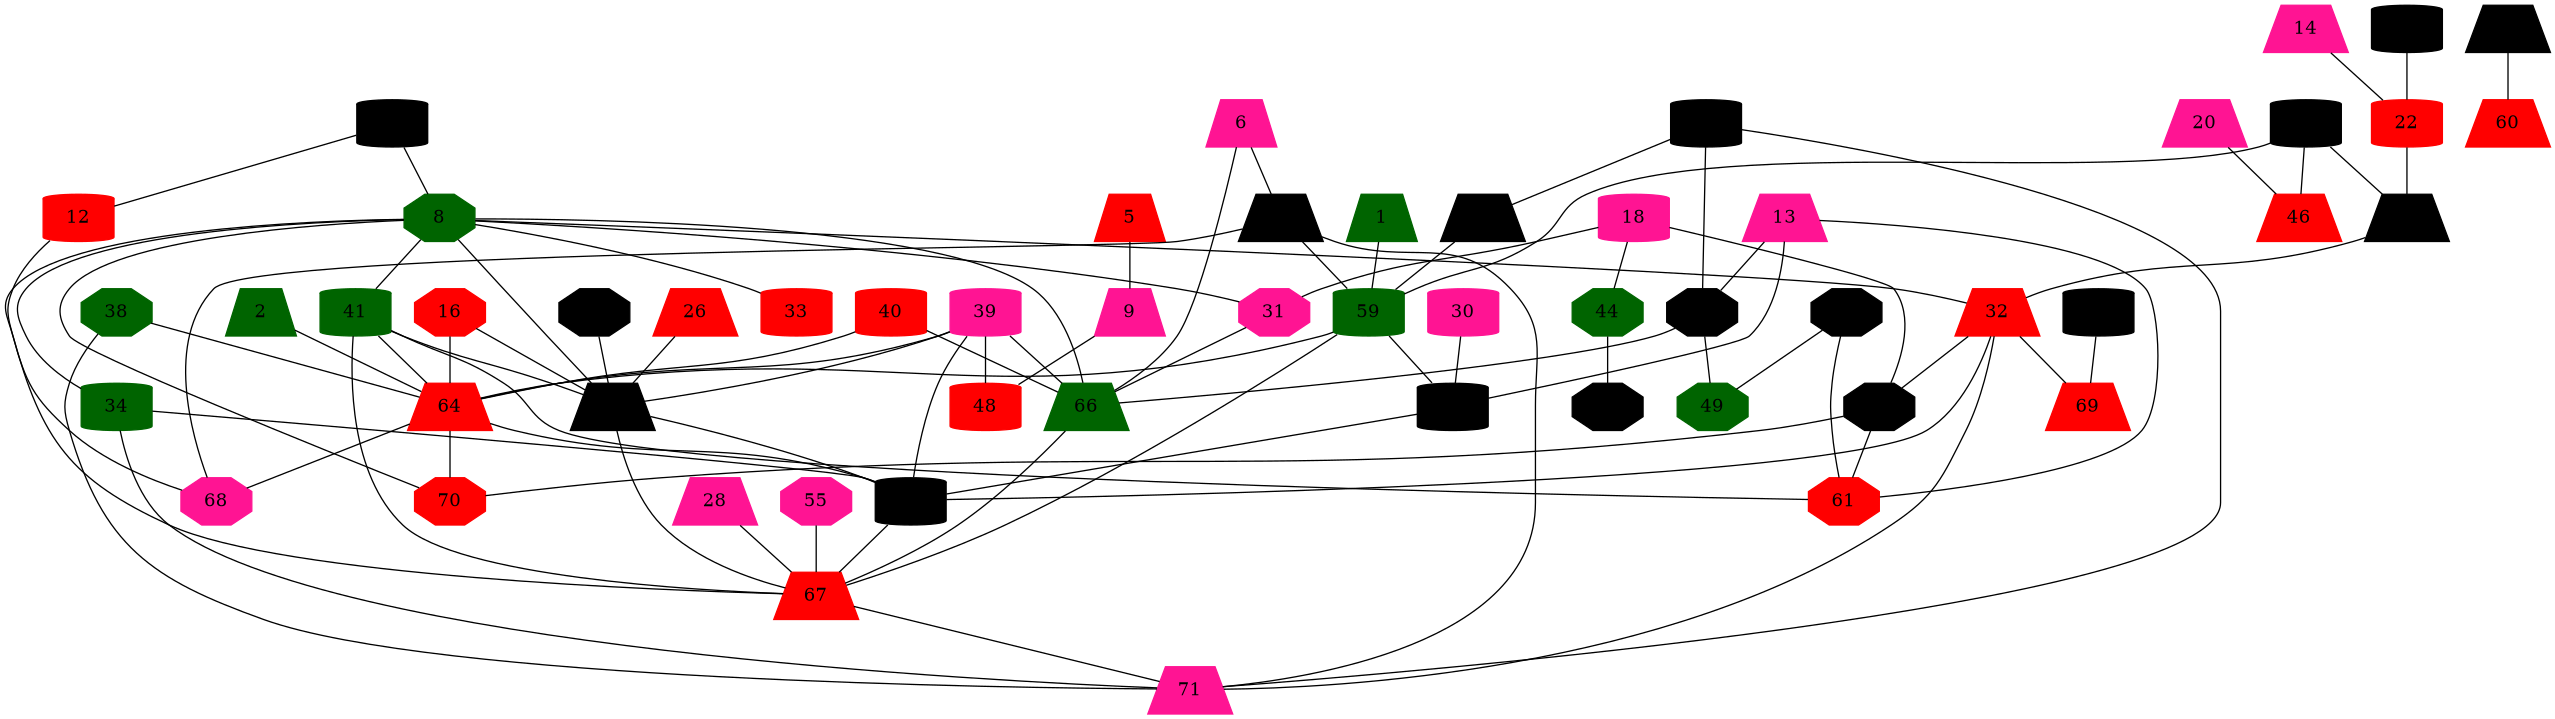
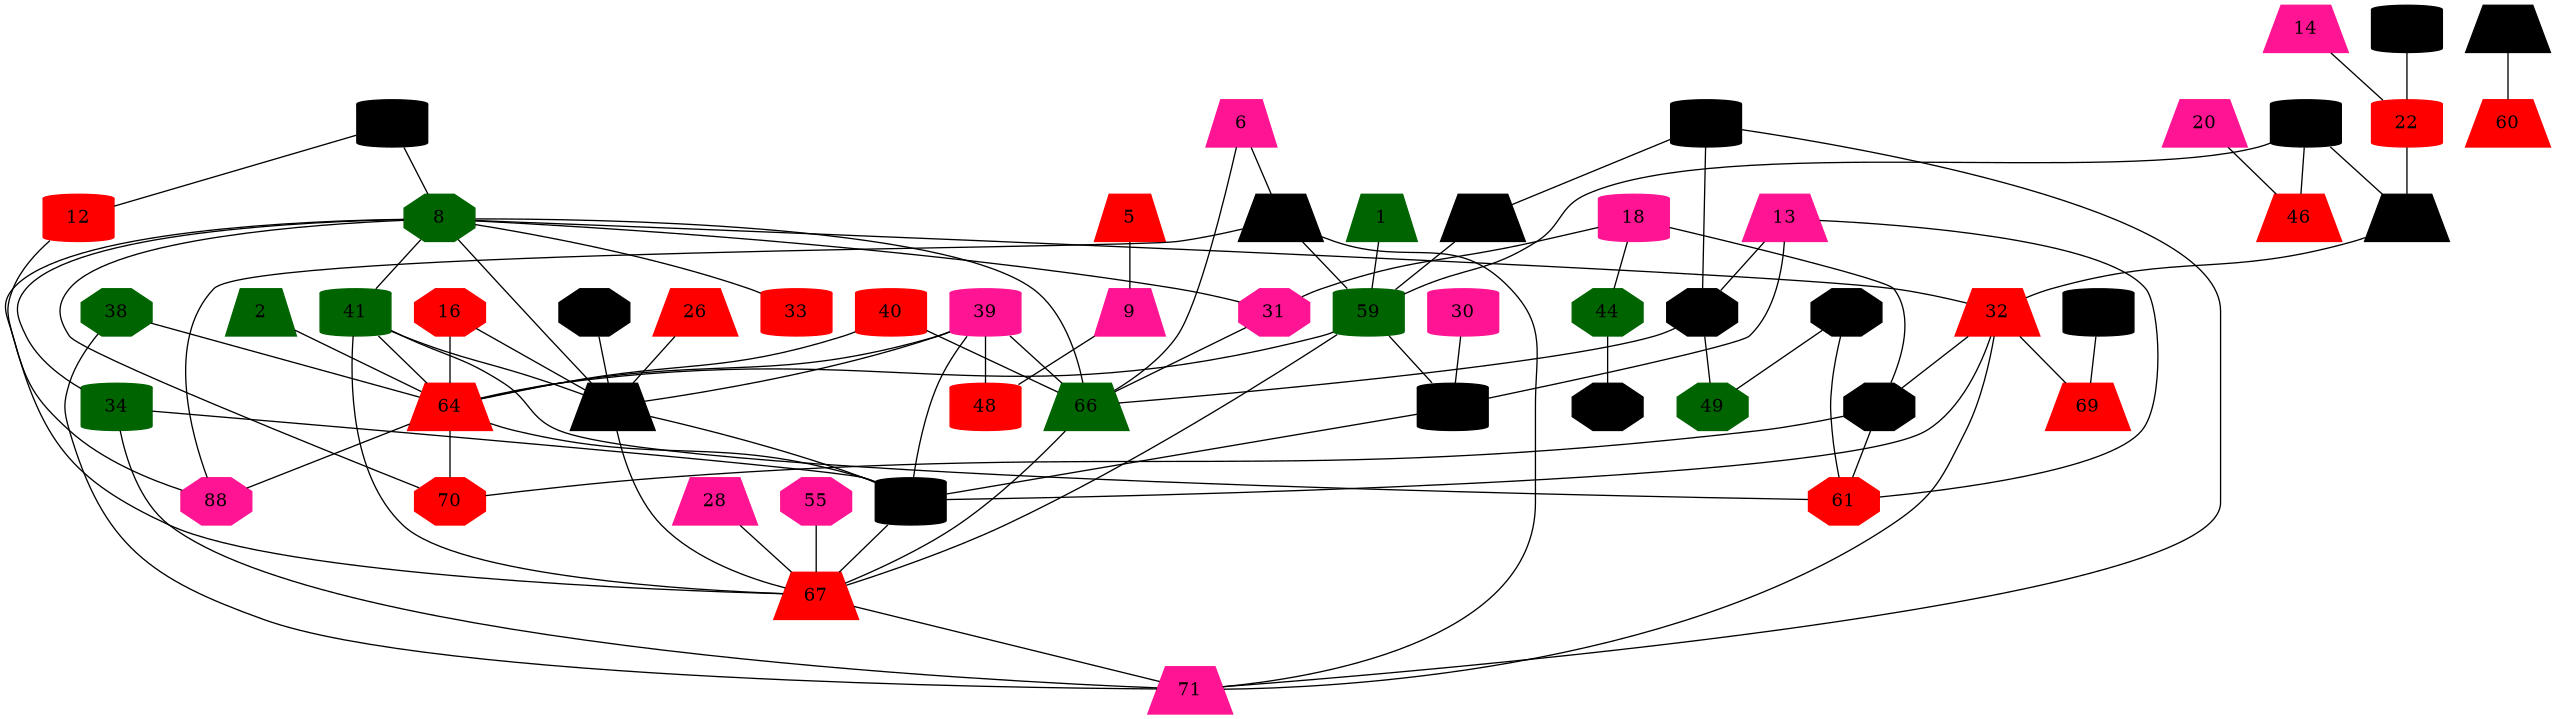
node "68": label "68" -> "88"
